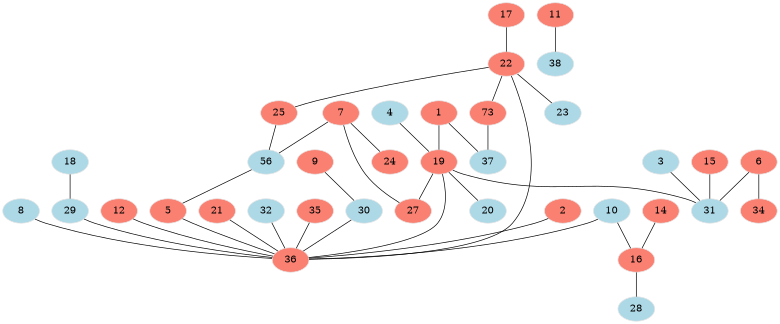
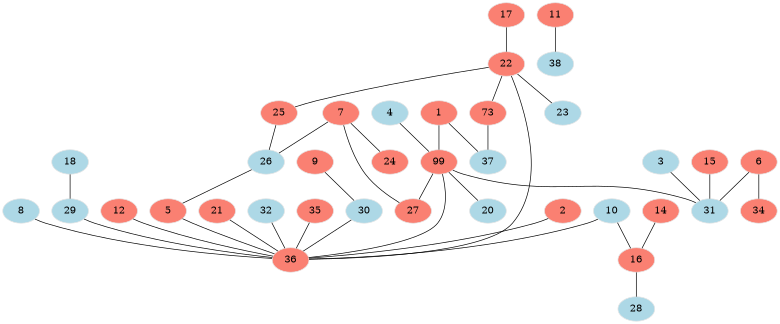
node "56": label "56" -> "26"
node "19": label "19" -> "99"
